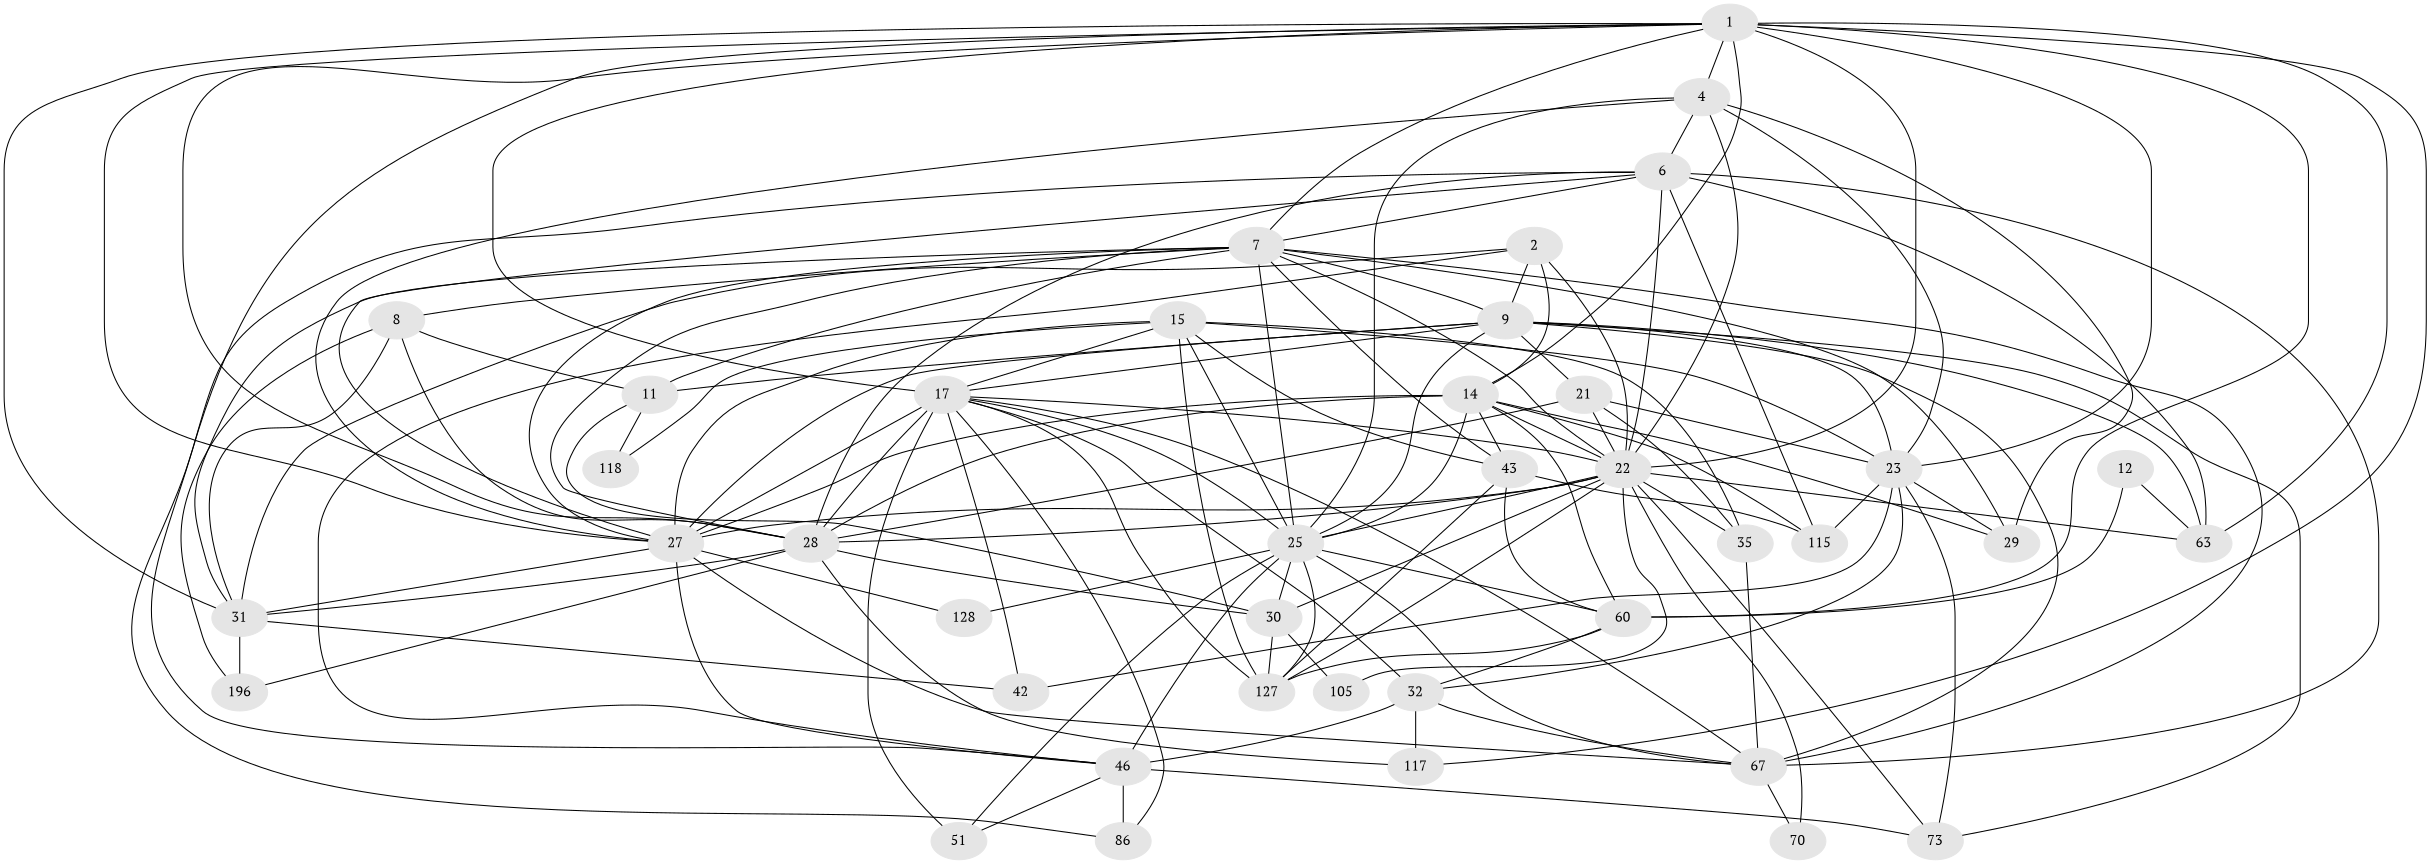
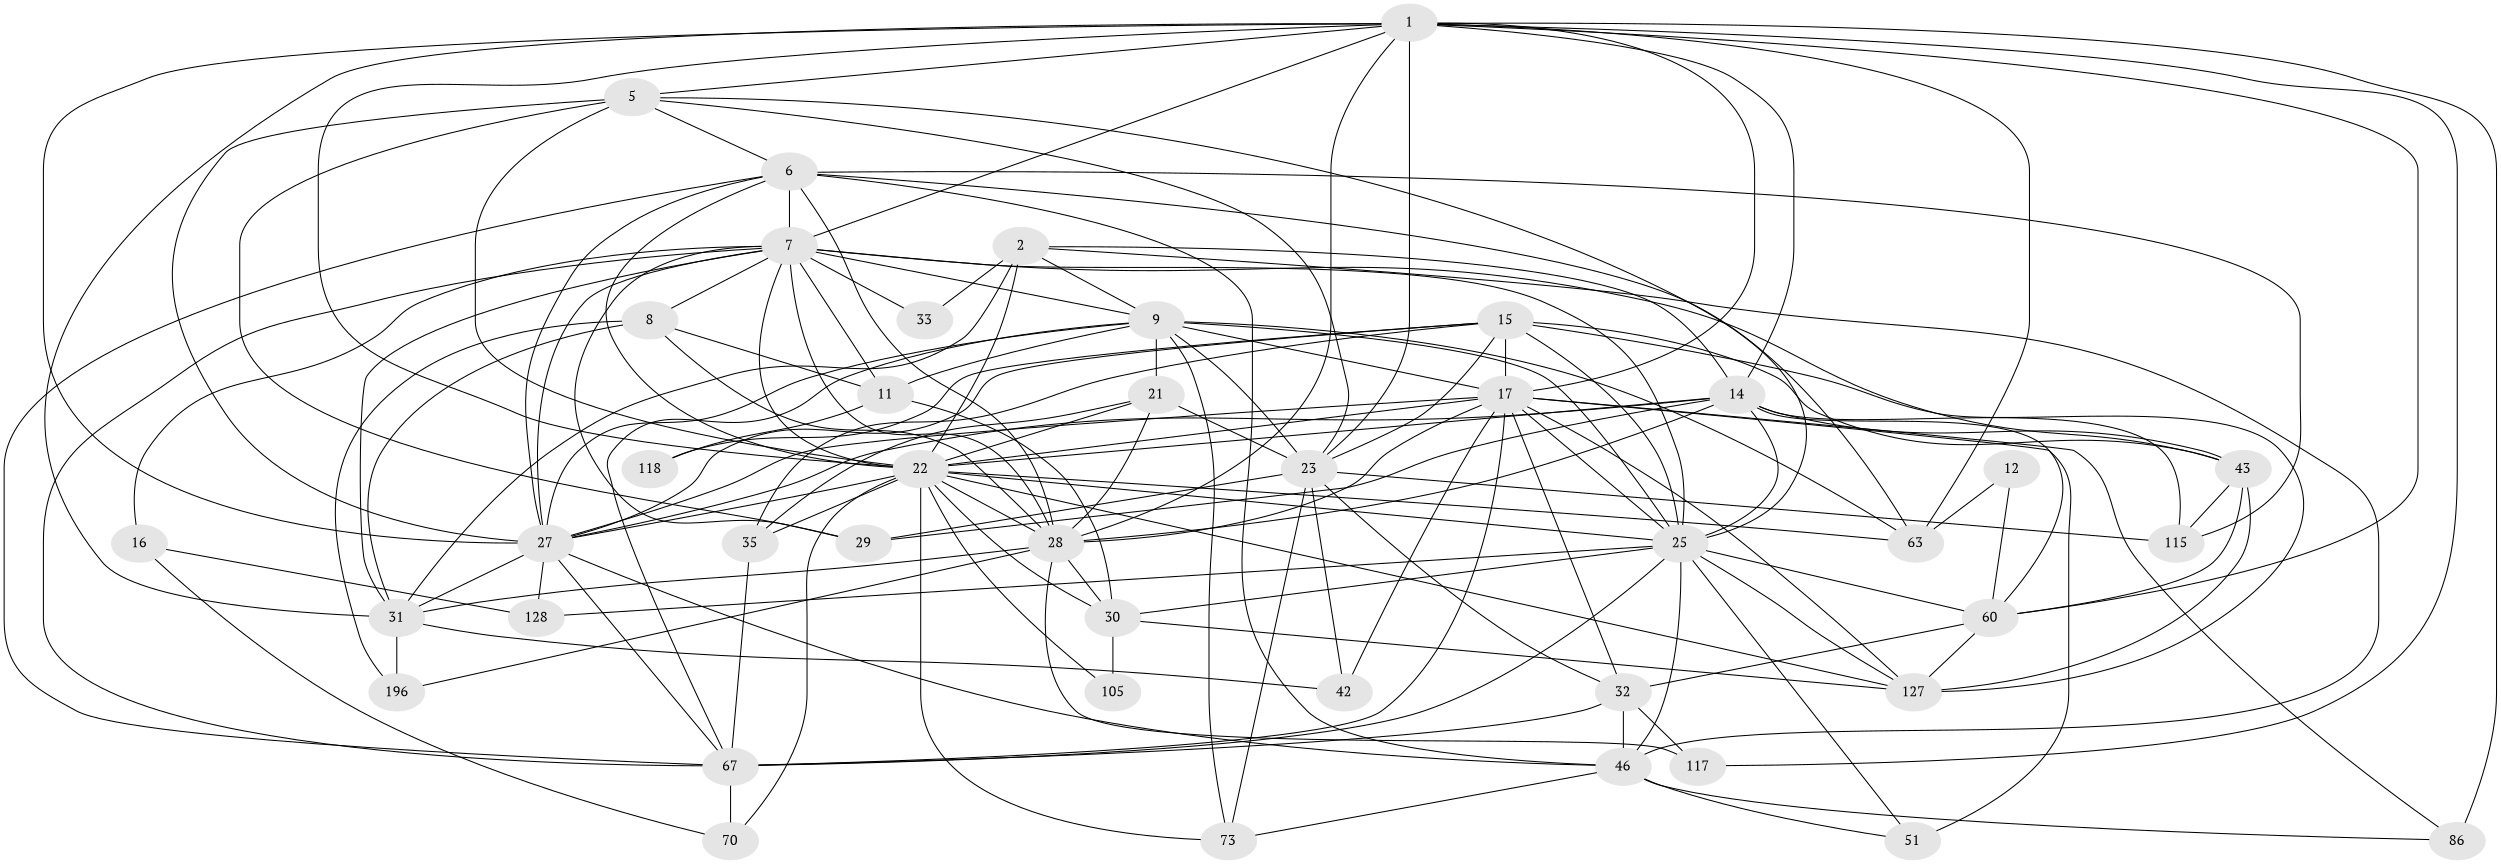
node "4": label "4" -> "5"
node "33": added
node "16": added
